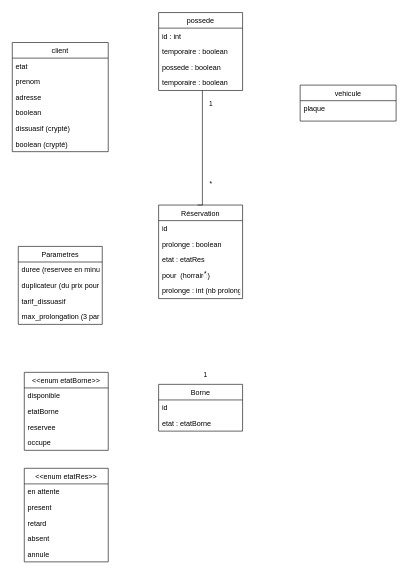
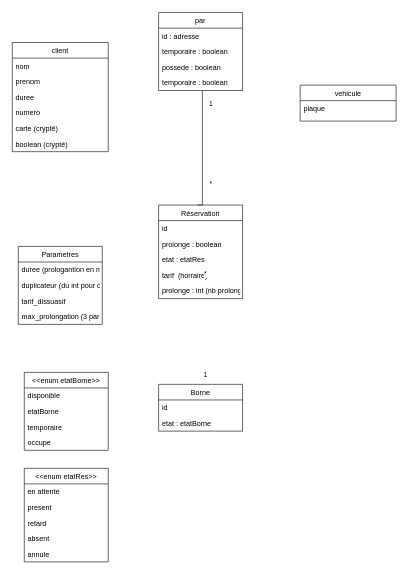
node "possede": label "possede" -> "par"
node "id : int": label "id : int" -> "id : adresse"
node "etat": label "etat" -> "nom"
node "adresse": label "adresse" -> "duree"
node "boolean": label "boolean" -> "numero"
node "dissuasif (crypté)": label "dissuasif (crypté)" -> "carte (crypté)"
node "duree (reservee en minute si retard": label "duree (reservee en minute si retard" -> "duree (prologantion en minute si retard"
node "pour (horraire)": label "pour (horraire)" -> "tarif (horraire)"
node "duplicateur (du prix pour depassement)": label "duplicateur (du prix pour depassement)" -> "duplicateur (du int pour depassement)"
node "reservee": label "reservee" -> "temporaire"
